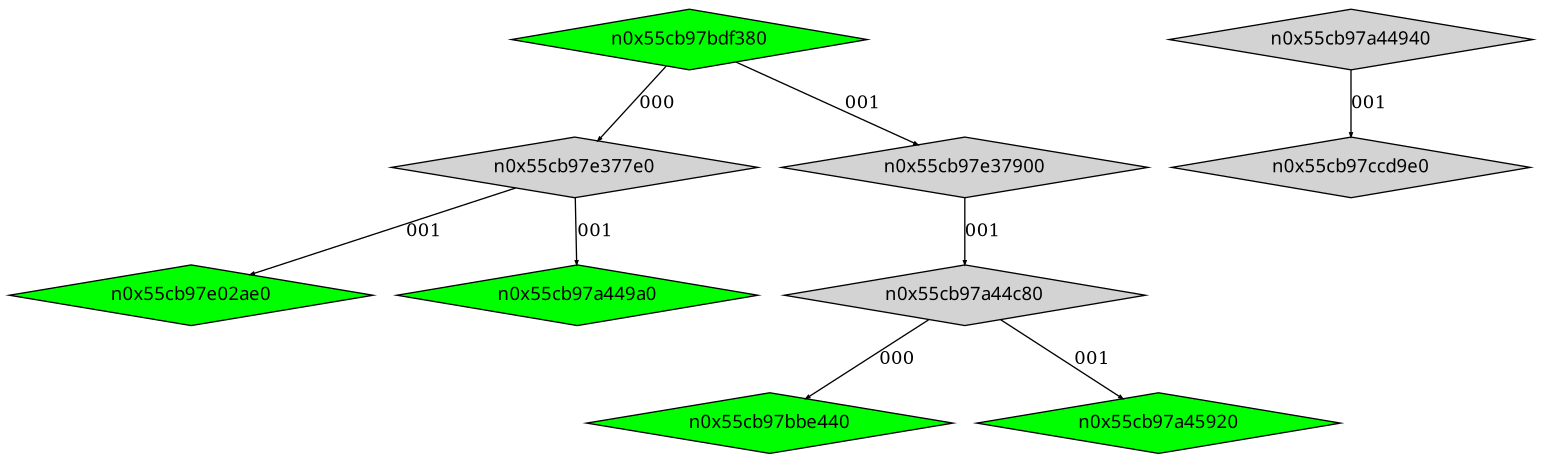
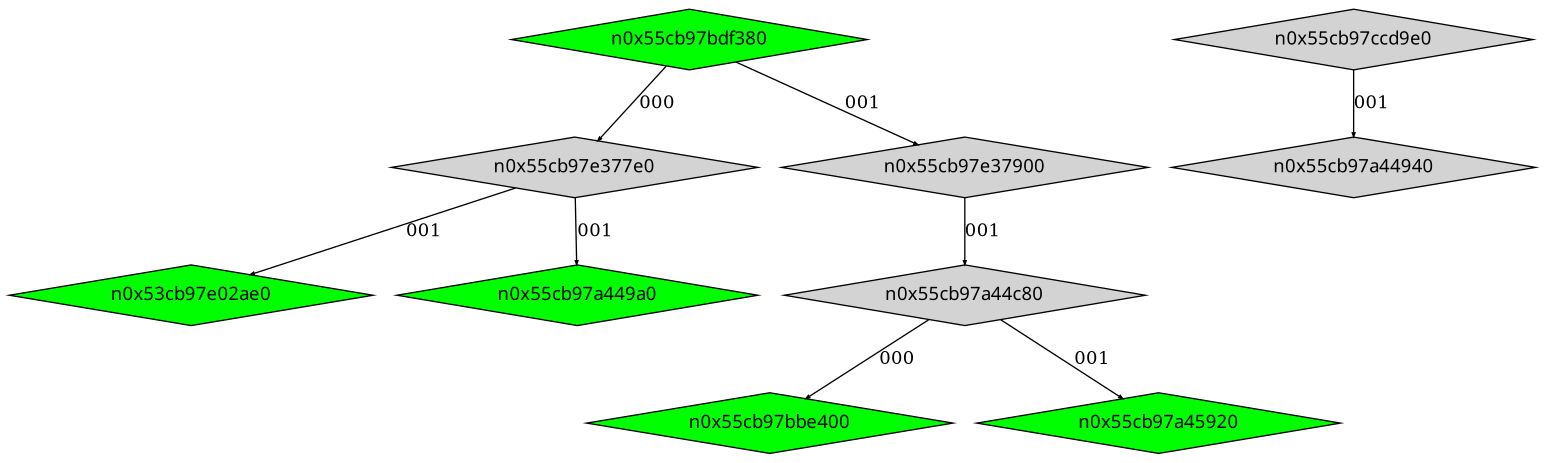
edge "n0x55cb97a44940" -> "n0x55cb97ccd9e0": reversed
node "n0x55cb97e02ae0": label "n0x55cb97e02ae0" -> "n0x53cb97e02ae0"
node "n0x55cb97bbe440": label "n0x55cb97bbe440" -> "n0x55cb97bbe400"
